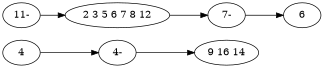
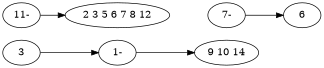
edge "2 3 5 6 7 8 12" -> "7-": removed
node "4": label "4" -> "3"
node "4-": label "4-" -> "1-"
node "9 16 14": label "9 16 14" -> "9 10 14"
